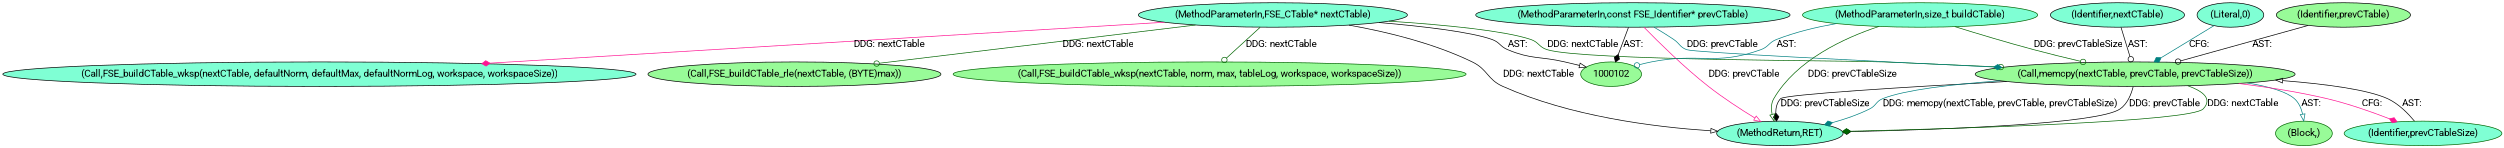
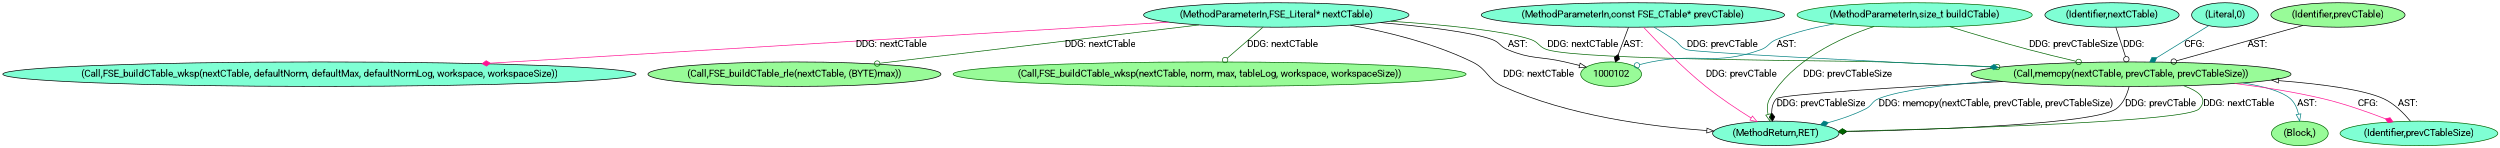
node "(MethodParameterIn,FSE_CTable* nextCTable)": label "(MethodParameterIn,FSE_CTable* nextCTable)" -> "(MethodParameterIn,FSE_Literal* nextCTable)"
node "(MethodParameterIn,const FSE_Identifier* prevCTable)": label "(MethodParameterIn,const FSE_Identifier* prevCTable)" -> "(MethodParameterIn,const FSE_CTable* prevCTable)"
edge "(Identifier,nextCTable)" -> "(Call,memcpy(nextCTable, prevCTable, prevCTableSize))": label "AST: " -> "DDG: "
